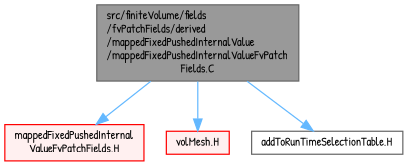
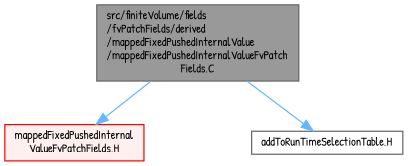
node "volMesh.H": removed
